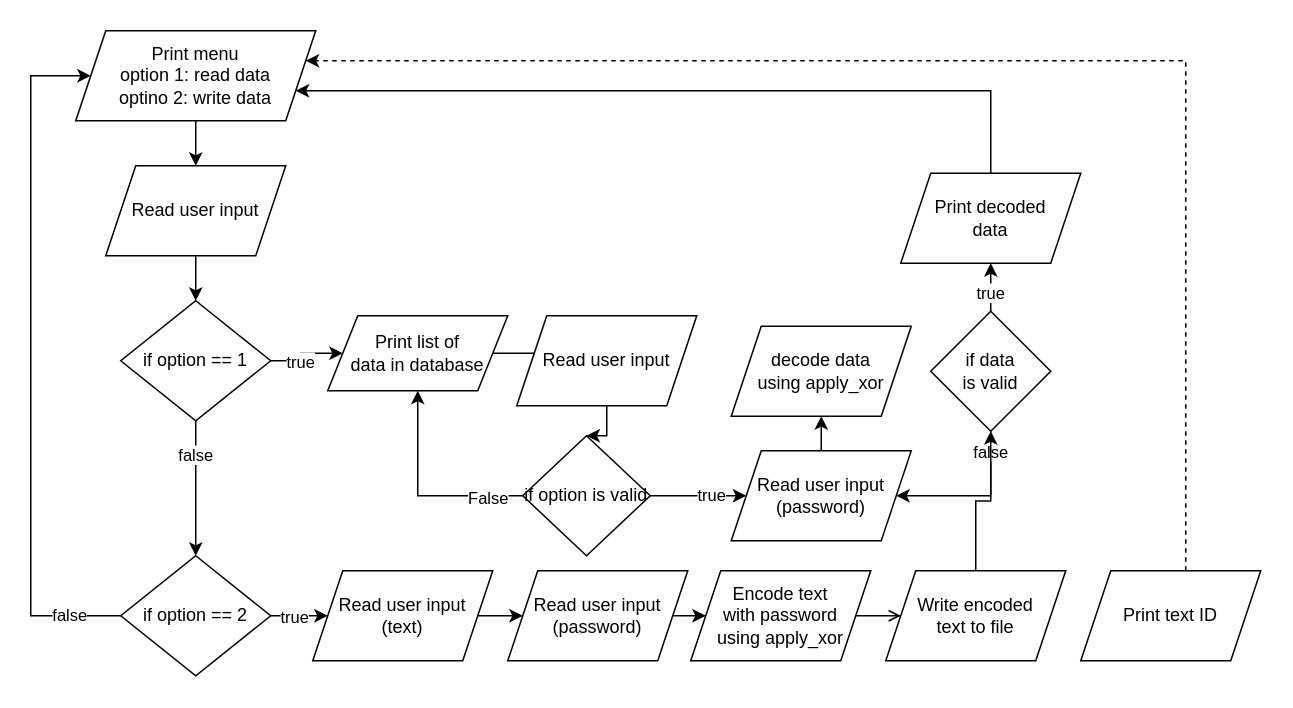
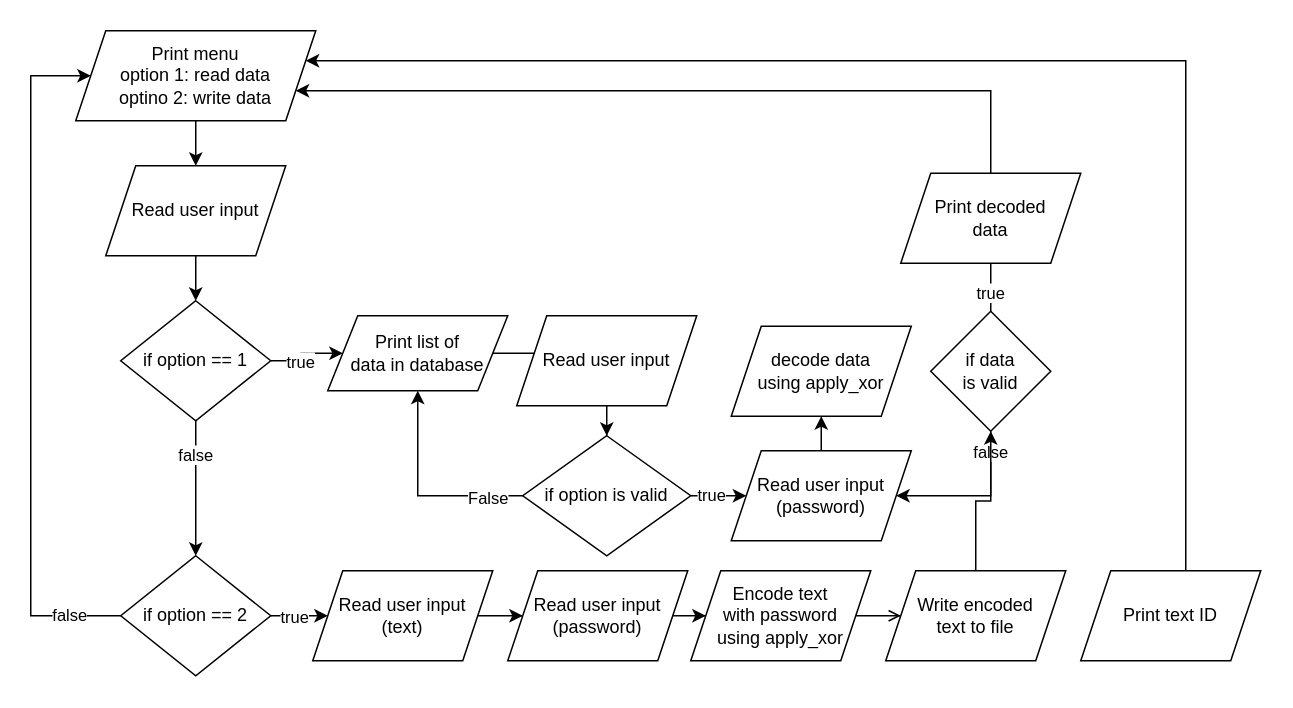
edge "Print text ID" -> "Print menu option 1: read data optino 2: write data": style dashed -> solid
edge "if data is valid" -> "Print decoded data": arrowhead classic -> none
node "if option is valid": size 128x120 -> 168x120
